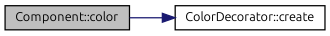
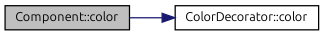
node "ColorDecorator::create": label "ColorDecorator::create" -> "ColorDecorator::color"
